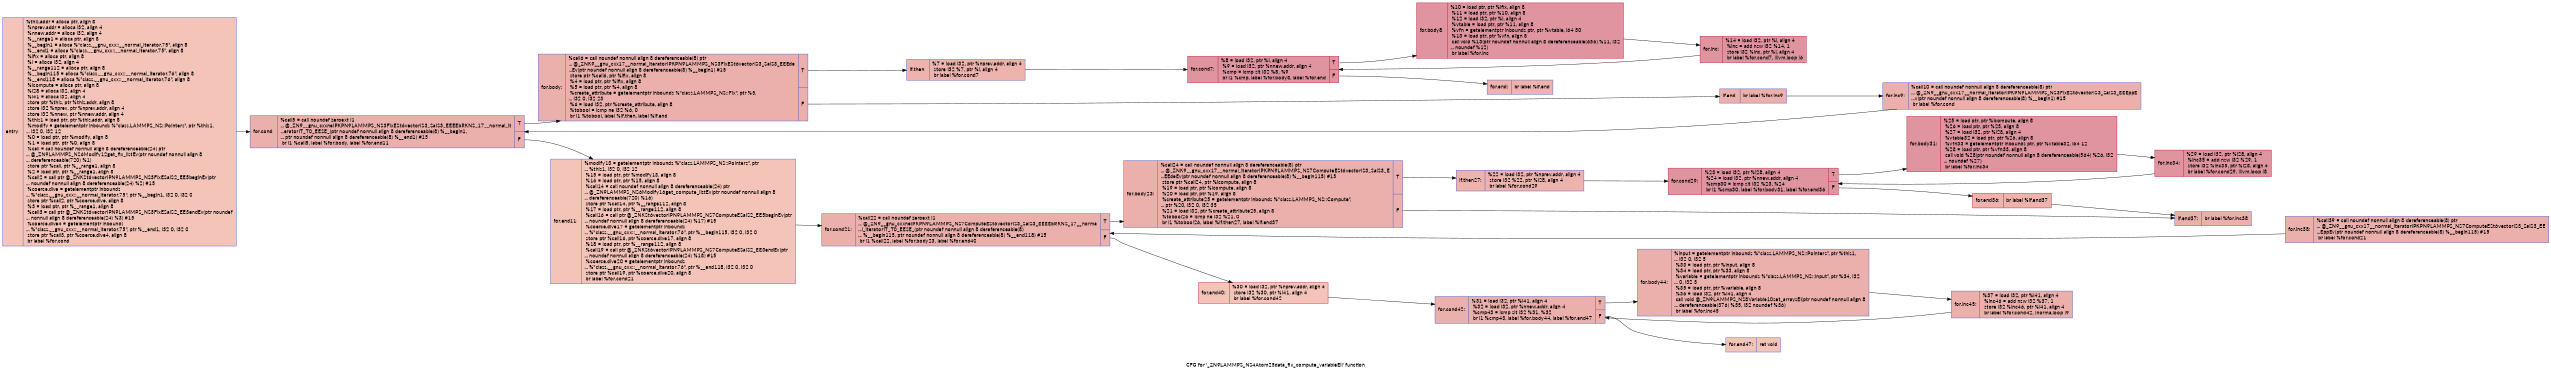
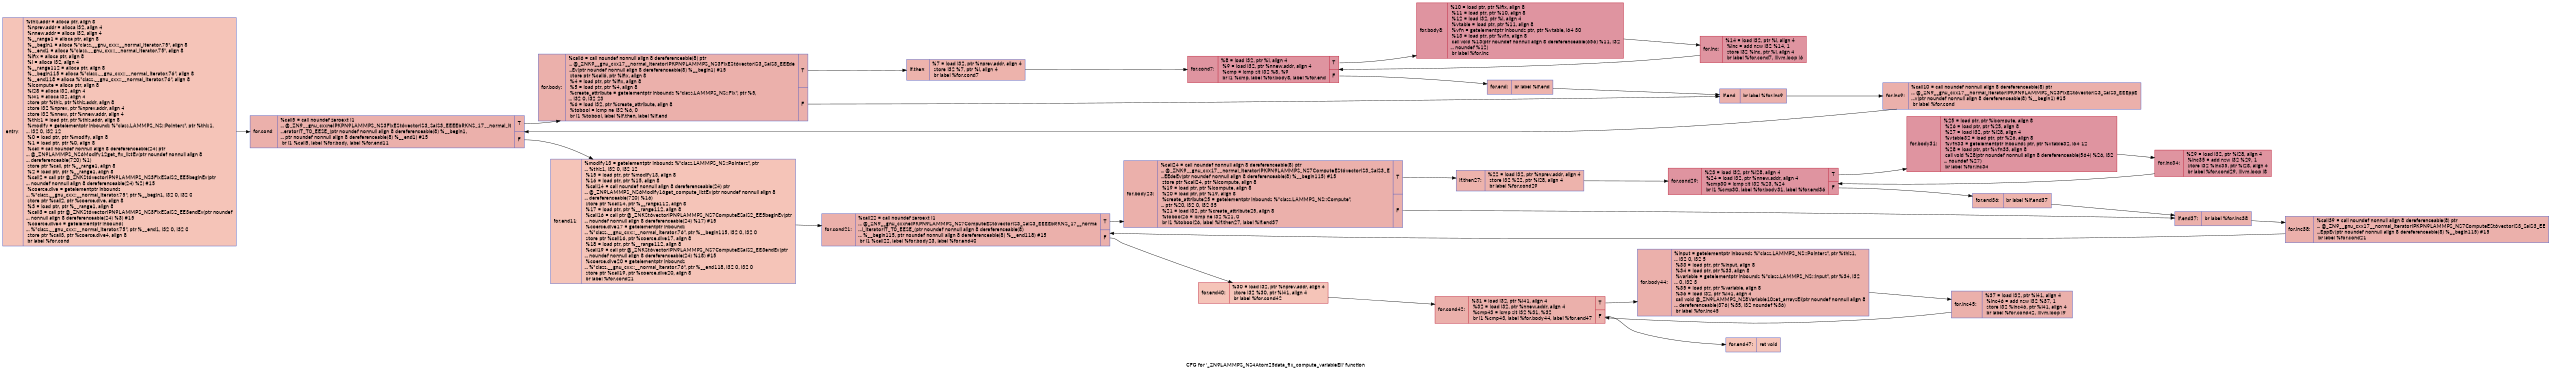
edge "for.end:" -> "if.end:": added
node "for.end36:": color #b70d28ff -> #3d50c3ff
edge "if.end37:" -> "for.inc38:": added
node "for.cond42:": color #3d50c3ff -> #b70d28ff
node "for.inc45:": text "br label %for.cond42, !norma.loop !9" -> "br label %for.cond42, !llvm.loop !9"
